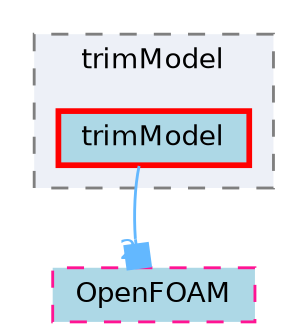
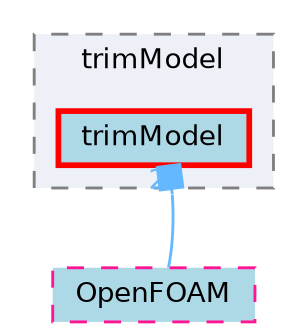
edge "trimModel" -> "OpenFOAM": reversed
